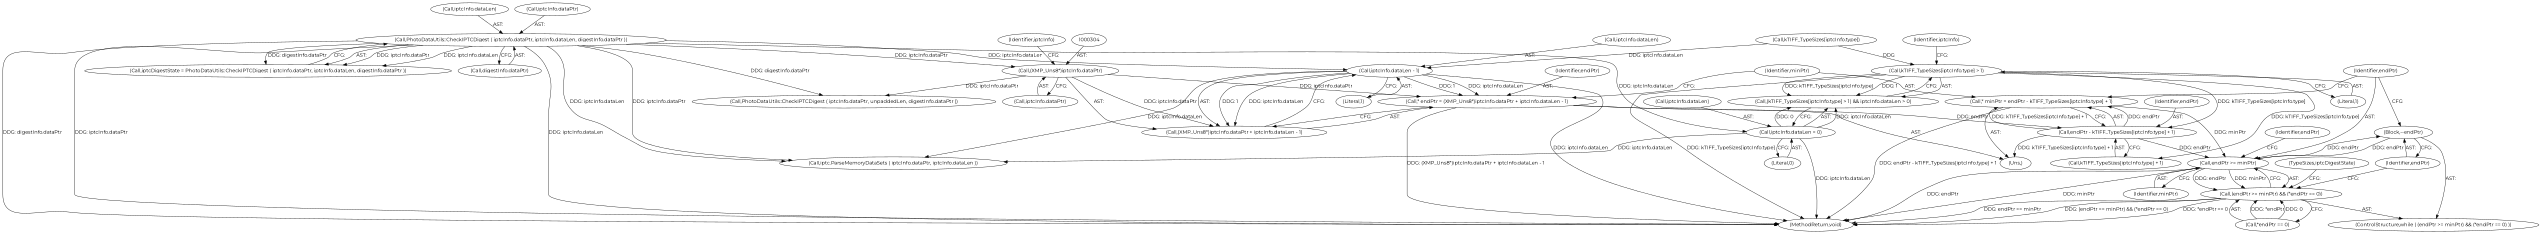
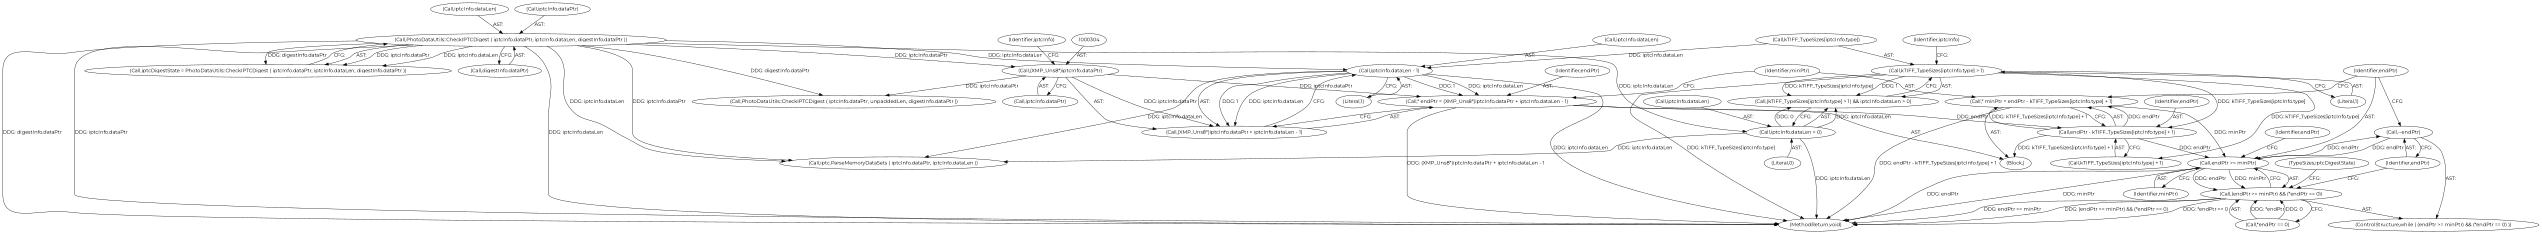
edge "(Call,kTIFF_TypeSizes[iptcInfo.type])" -> "(Call,kTIFF_TypeSizes[iptcInfo.type] > 1)": label "DDG: " -> "AST: "
node "(Block,--endPtr)": label "(Block,--endPtr)" -> "(Call,--endPtr)"
edge "(Call,iptcInfo.dataLen > 0)" -> "(Literal,0)": removed, label "CFG:"
node "(Uns,)": label "(Uns,)" -> "(Block,)"
